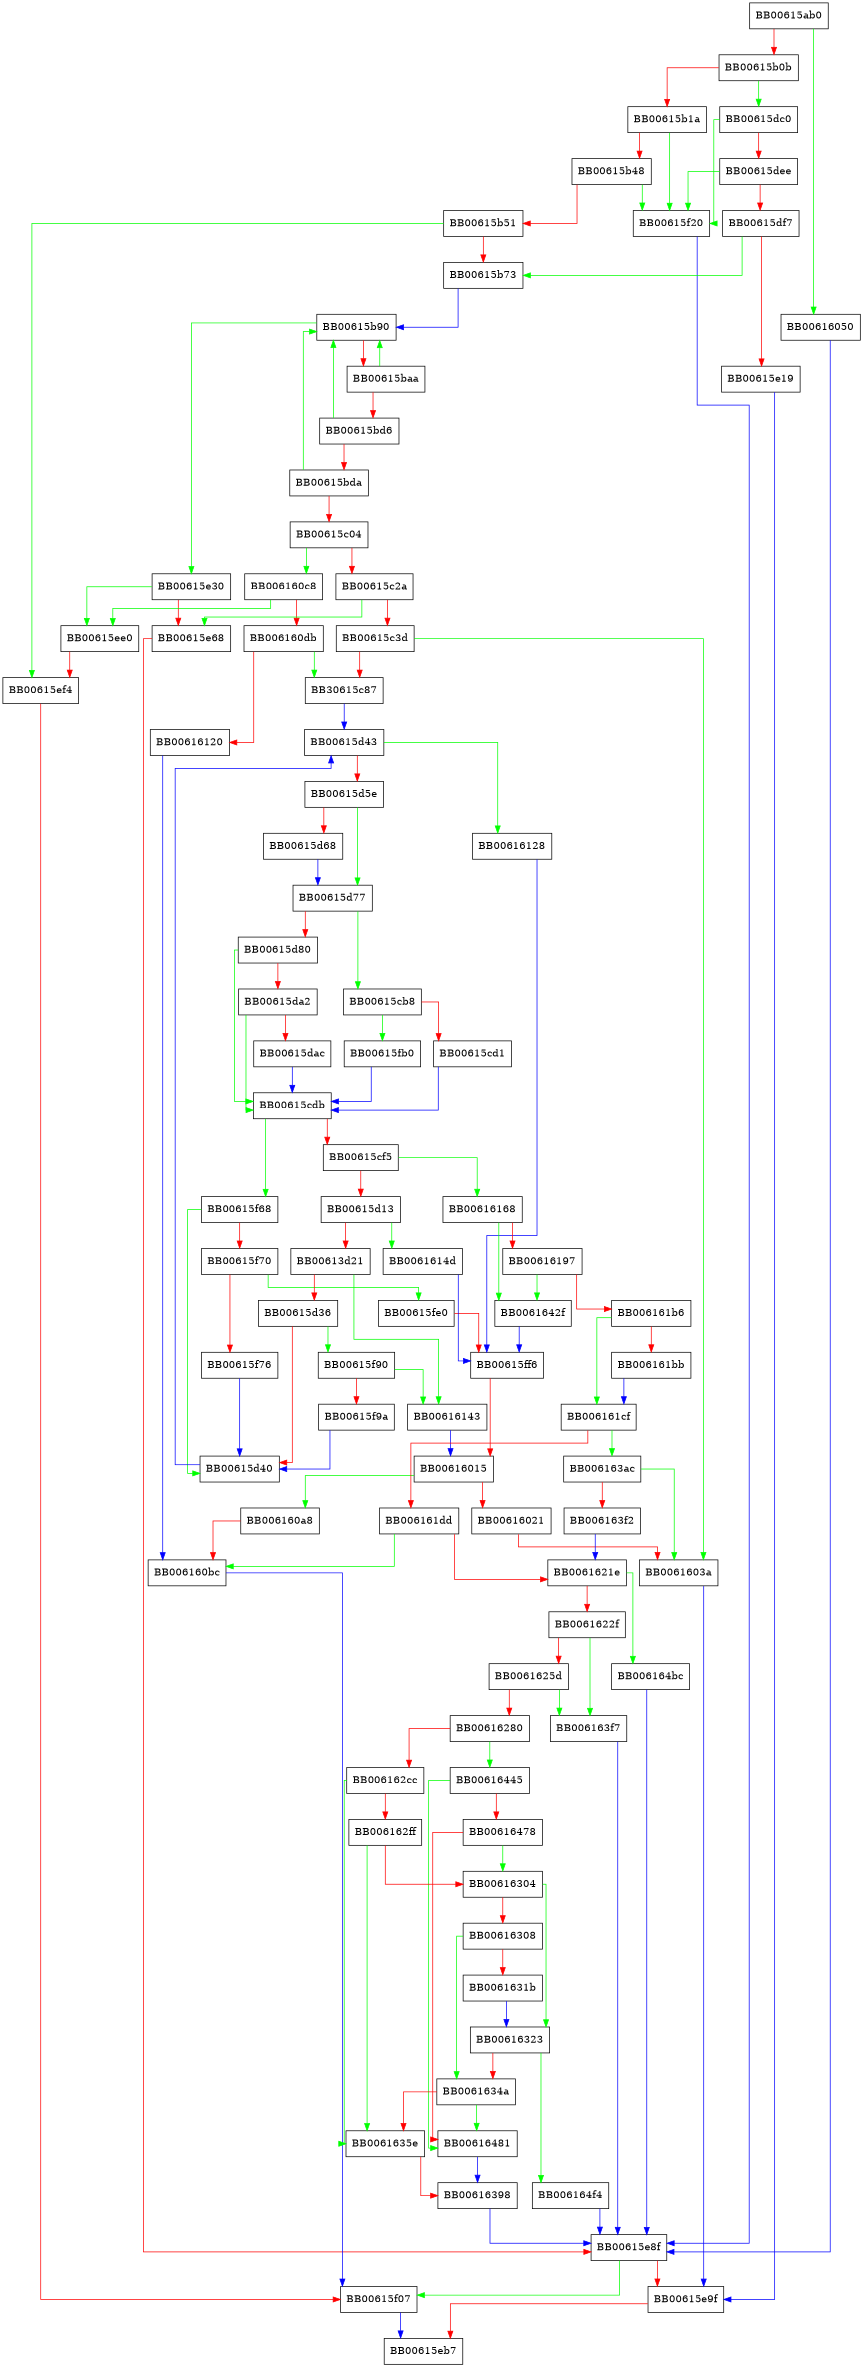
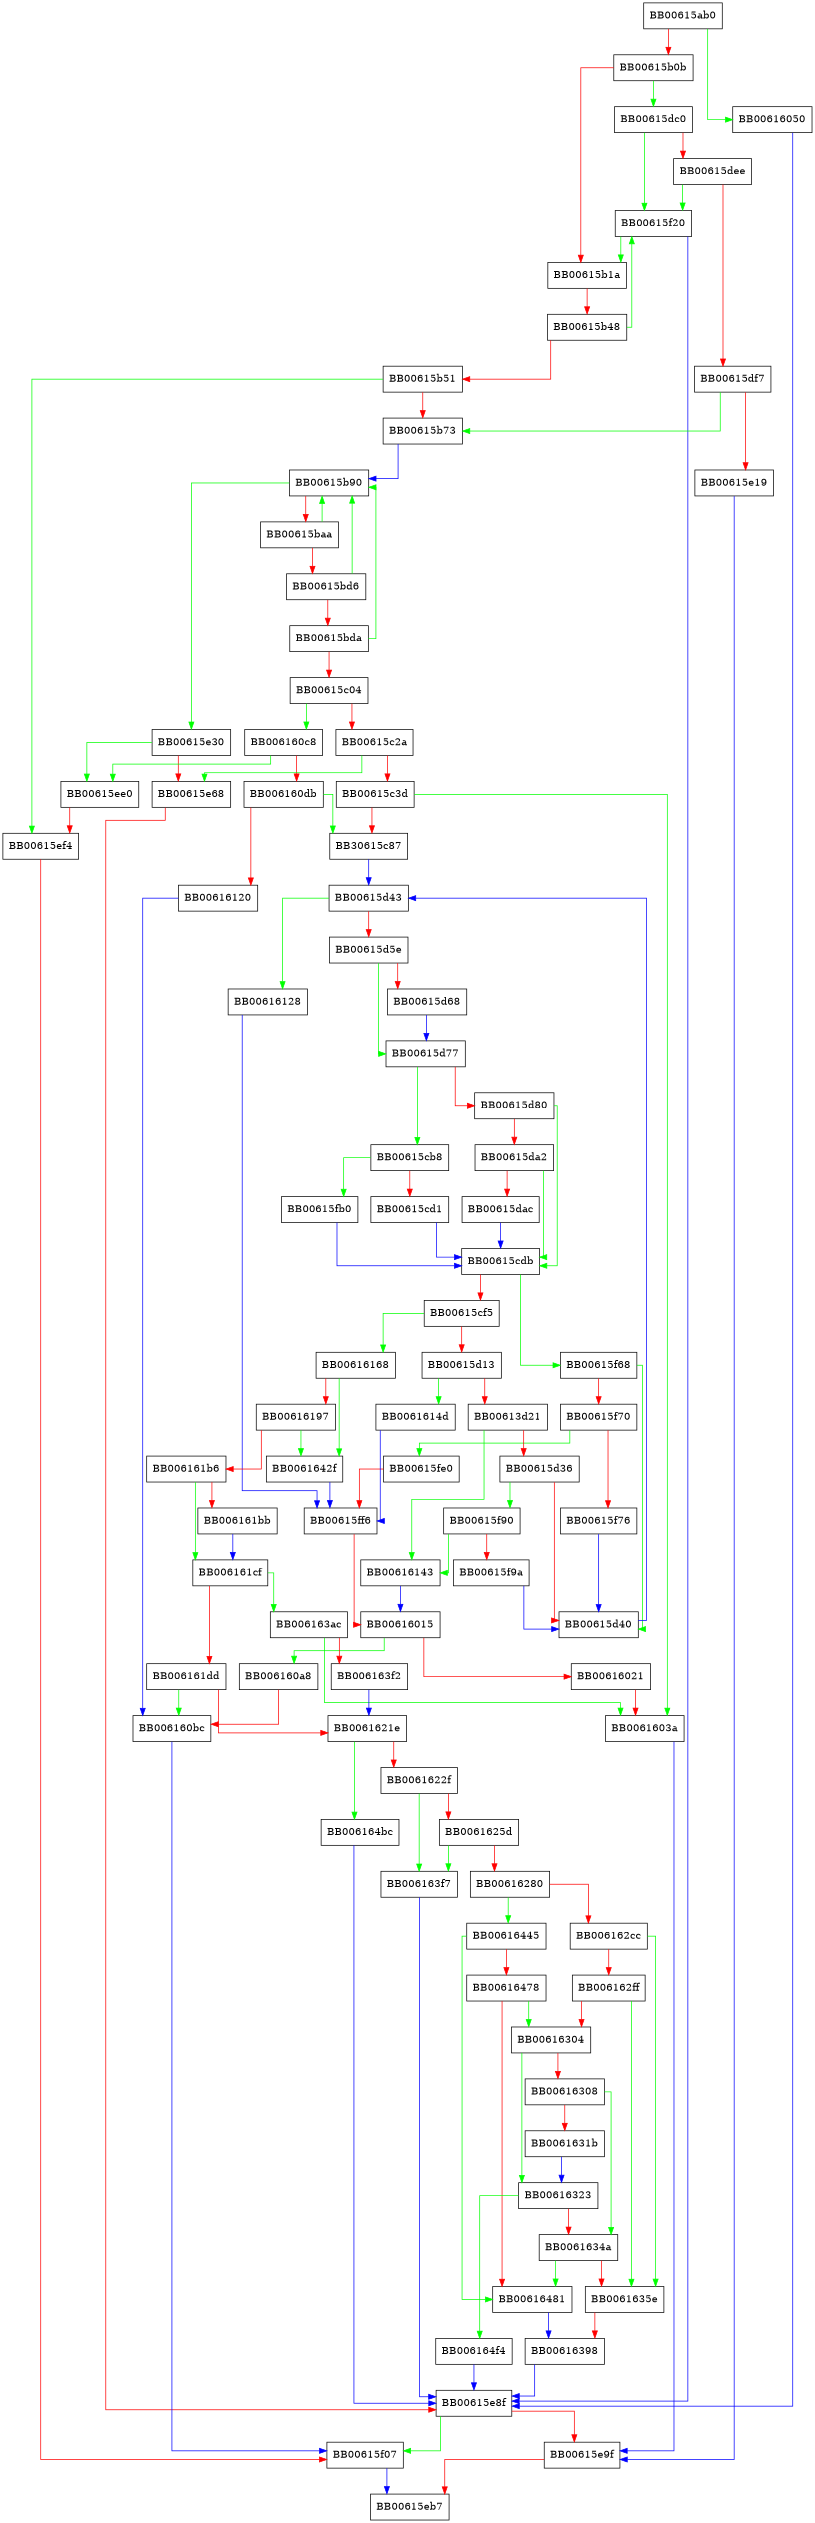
edge "BB00615b1a" -> "BB00615f20": reversed
